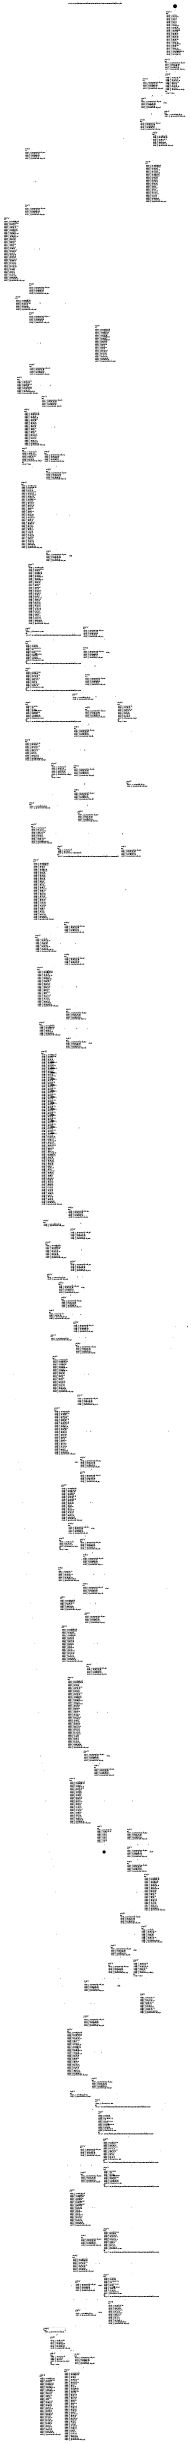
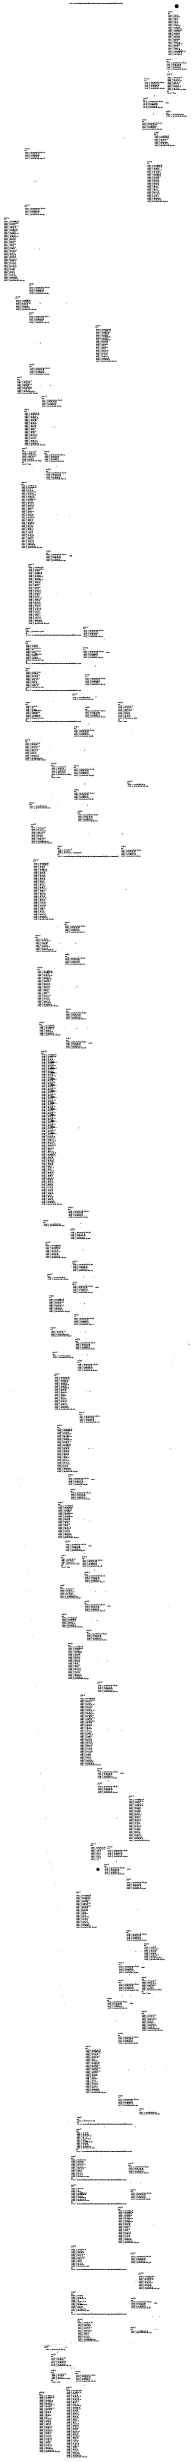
node "0x40256e [36]": added
